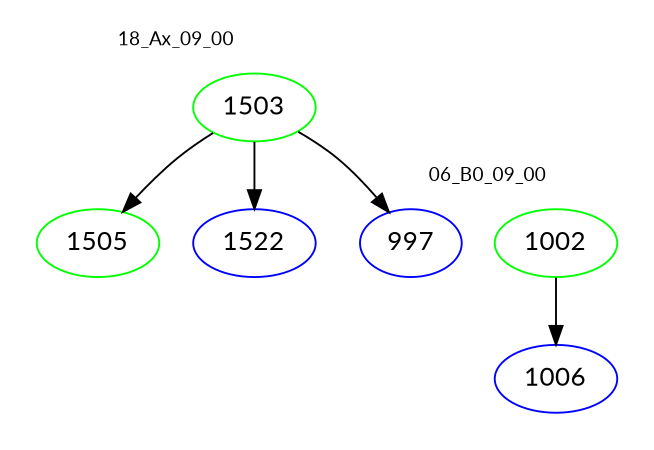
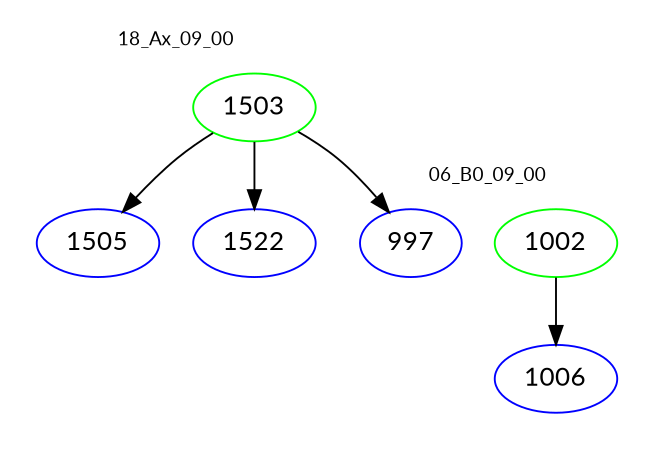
node "1505": color green -> blue
